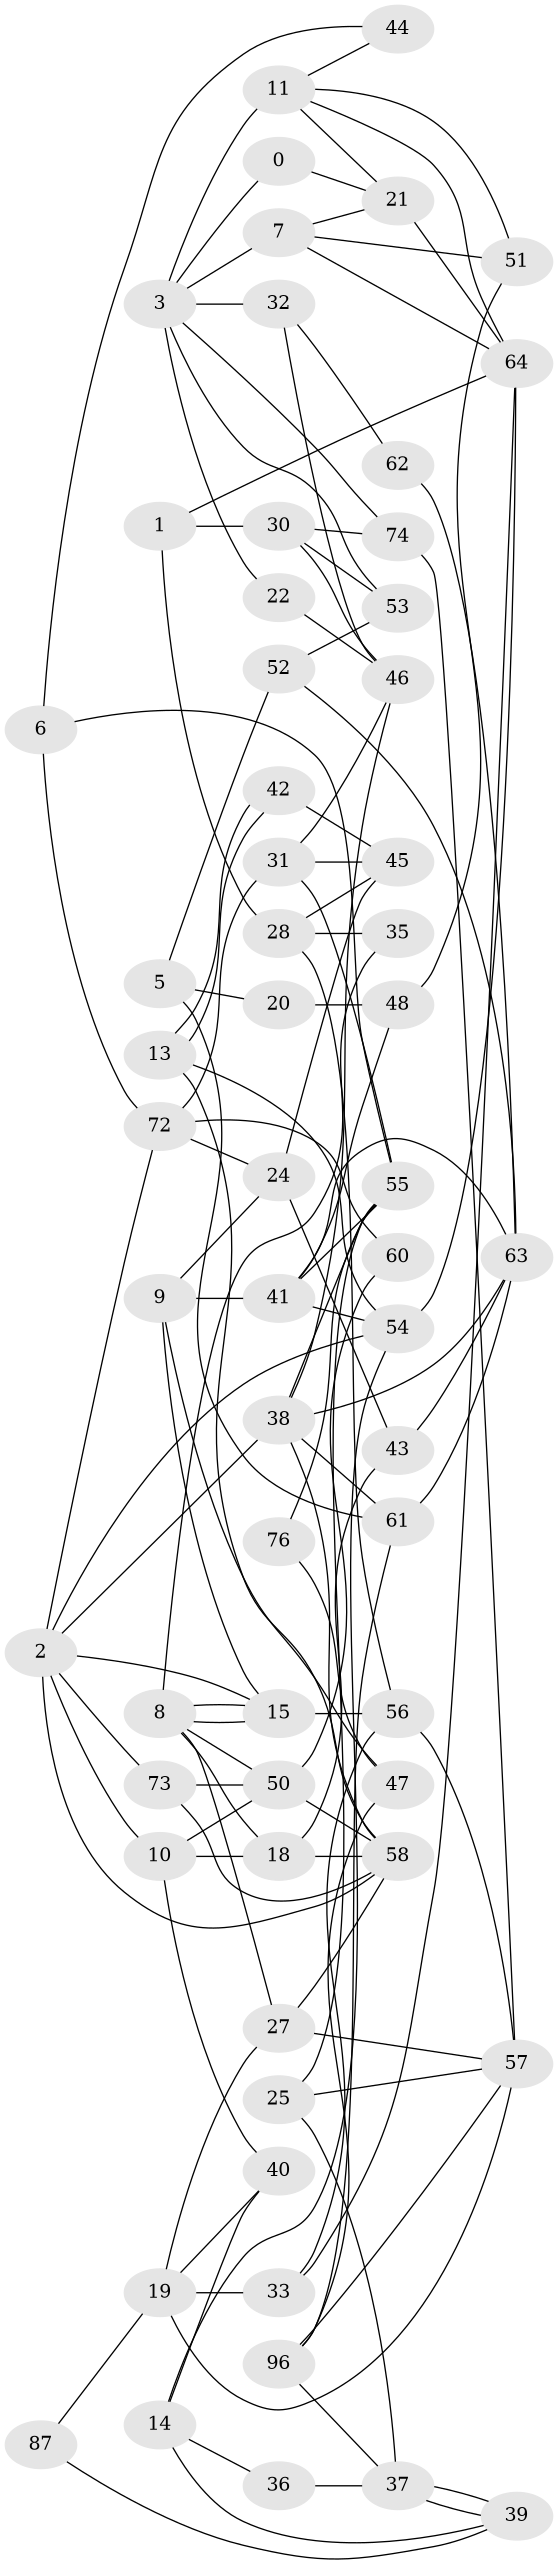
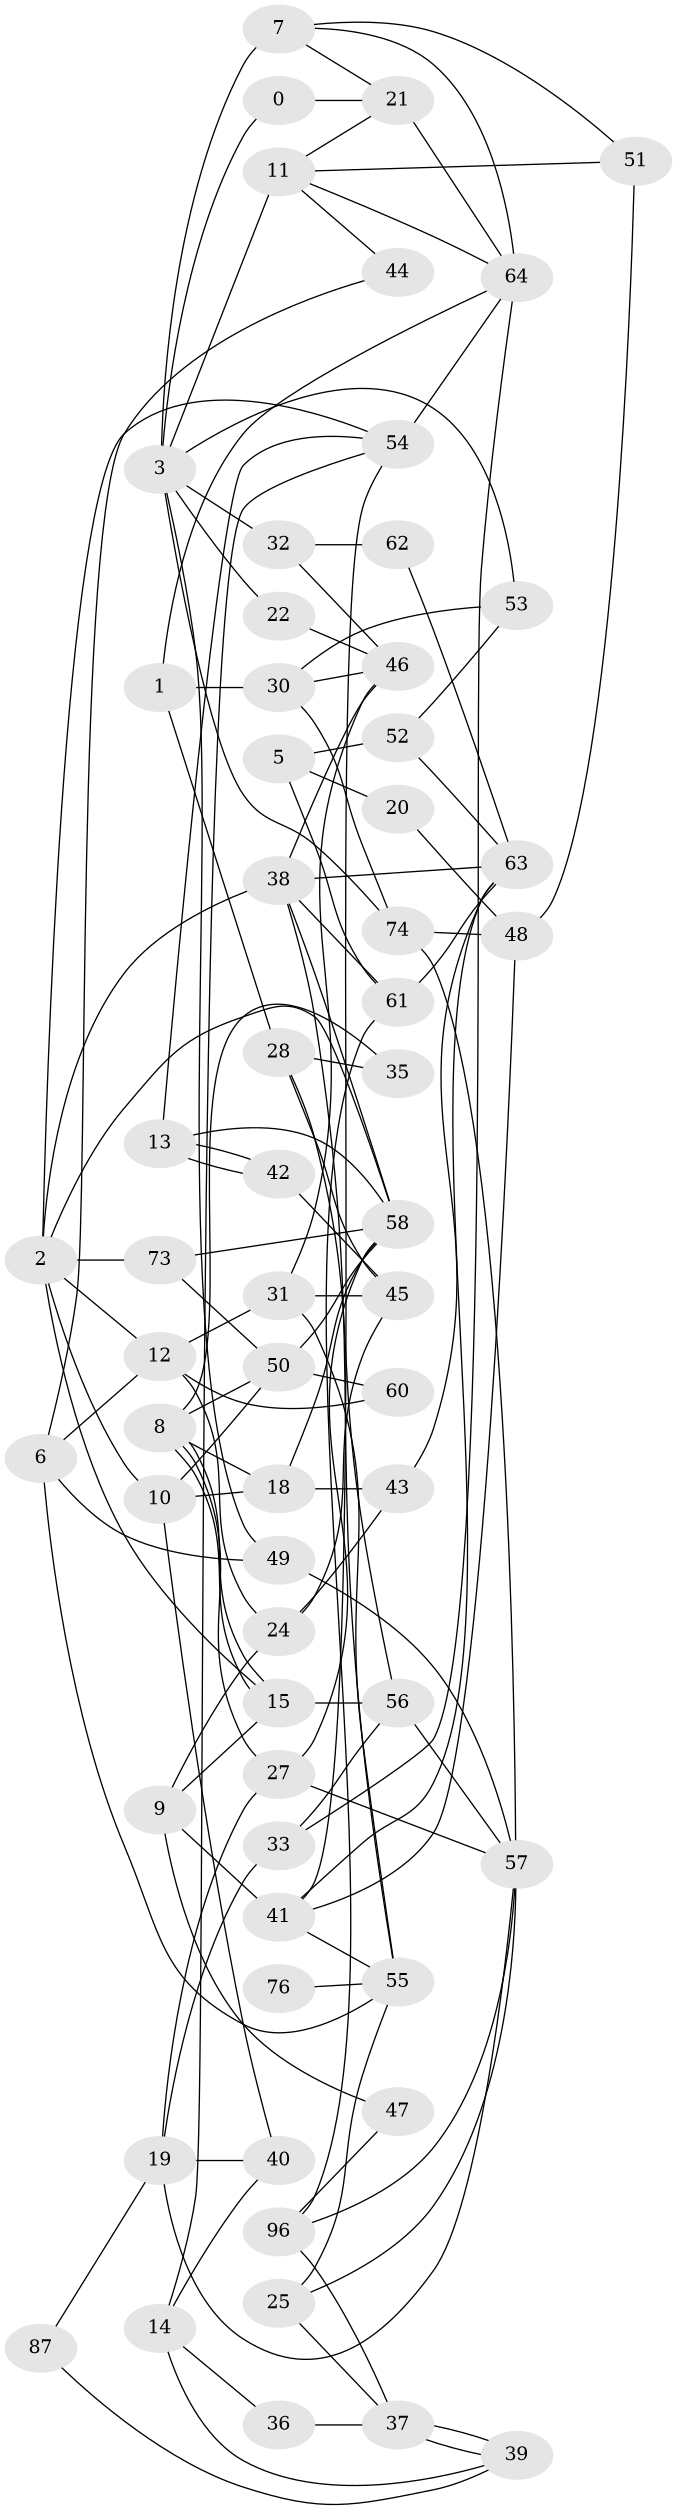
edge "74" -- "48": added
node "72": label "72" -> "12"
node "49": added
edge "76" -- "47": removed
